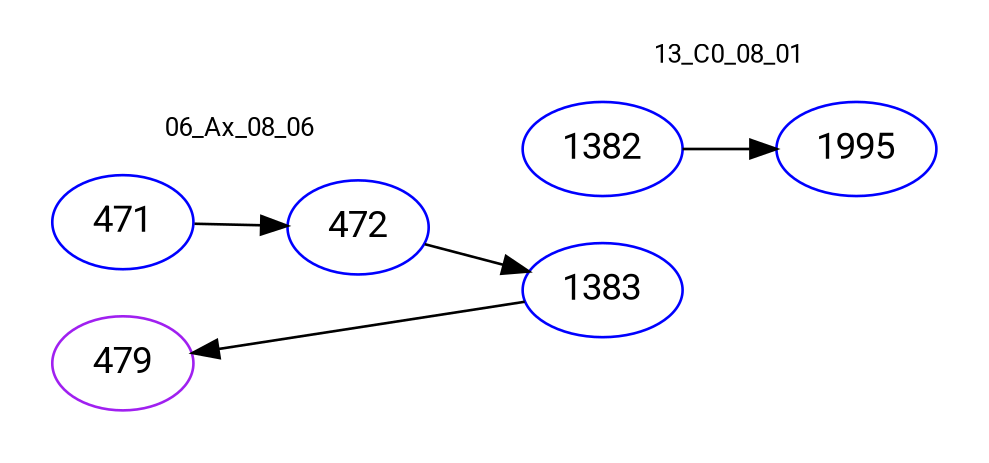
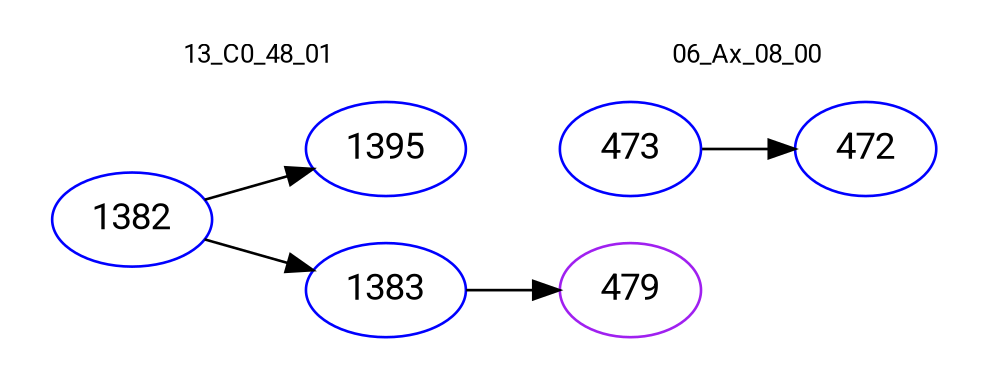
cluster "13_C0_08_01": label "13_C0_08_01" -> "13_C0_48_01"
cluster "06_Ax_08_06": label "06_Ax_08_06" -> "06_Ax_08_00"
node "1995": label "1995" -> "1395"
node "471": label "471" -> "473"
edge "472" -> "1383": now "1382" -> "1383"
